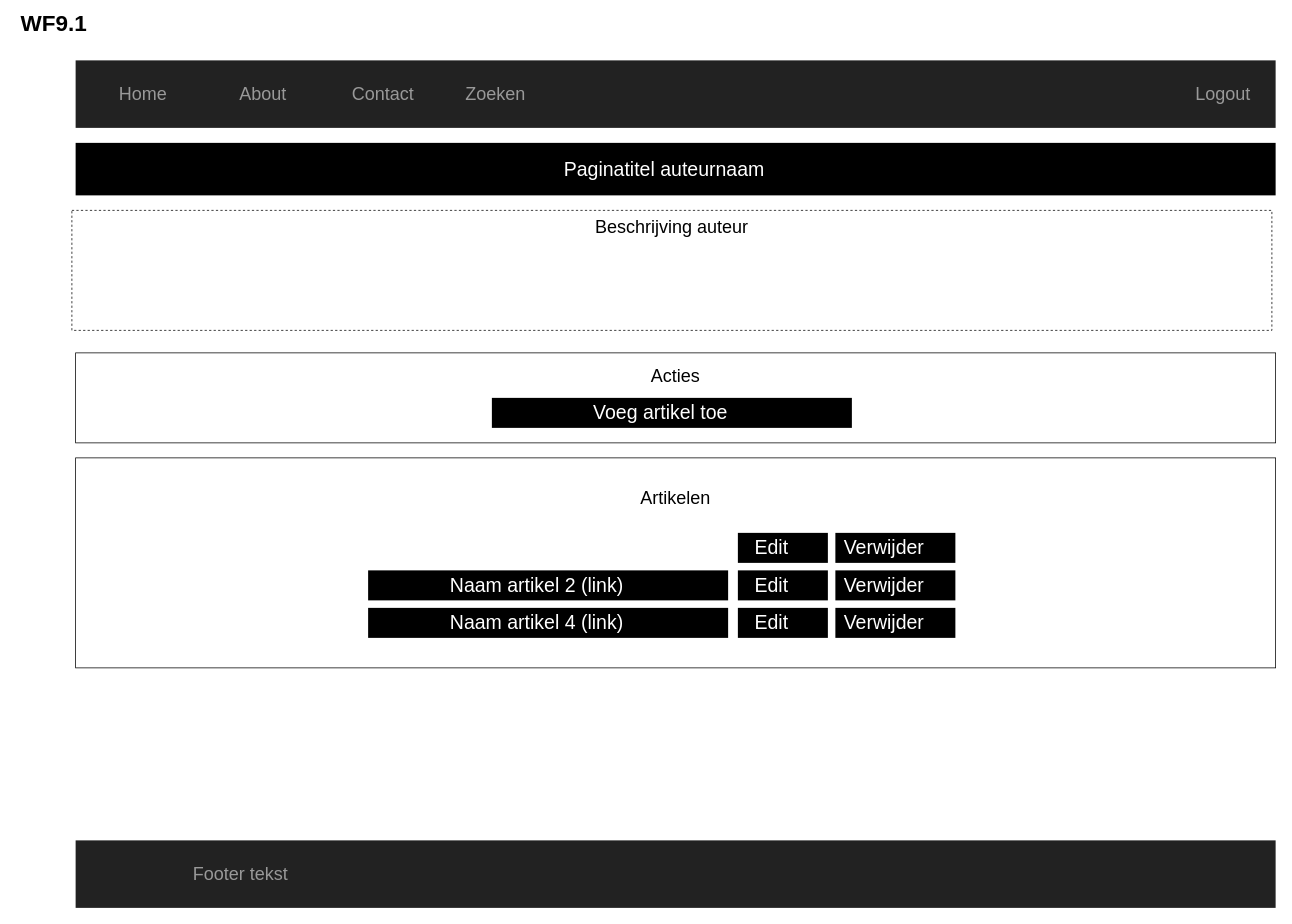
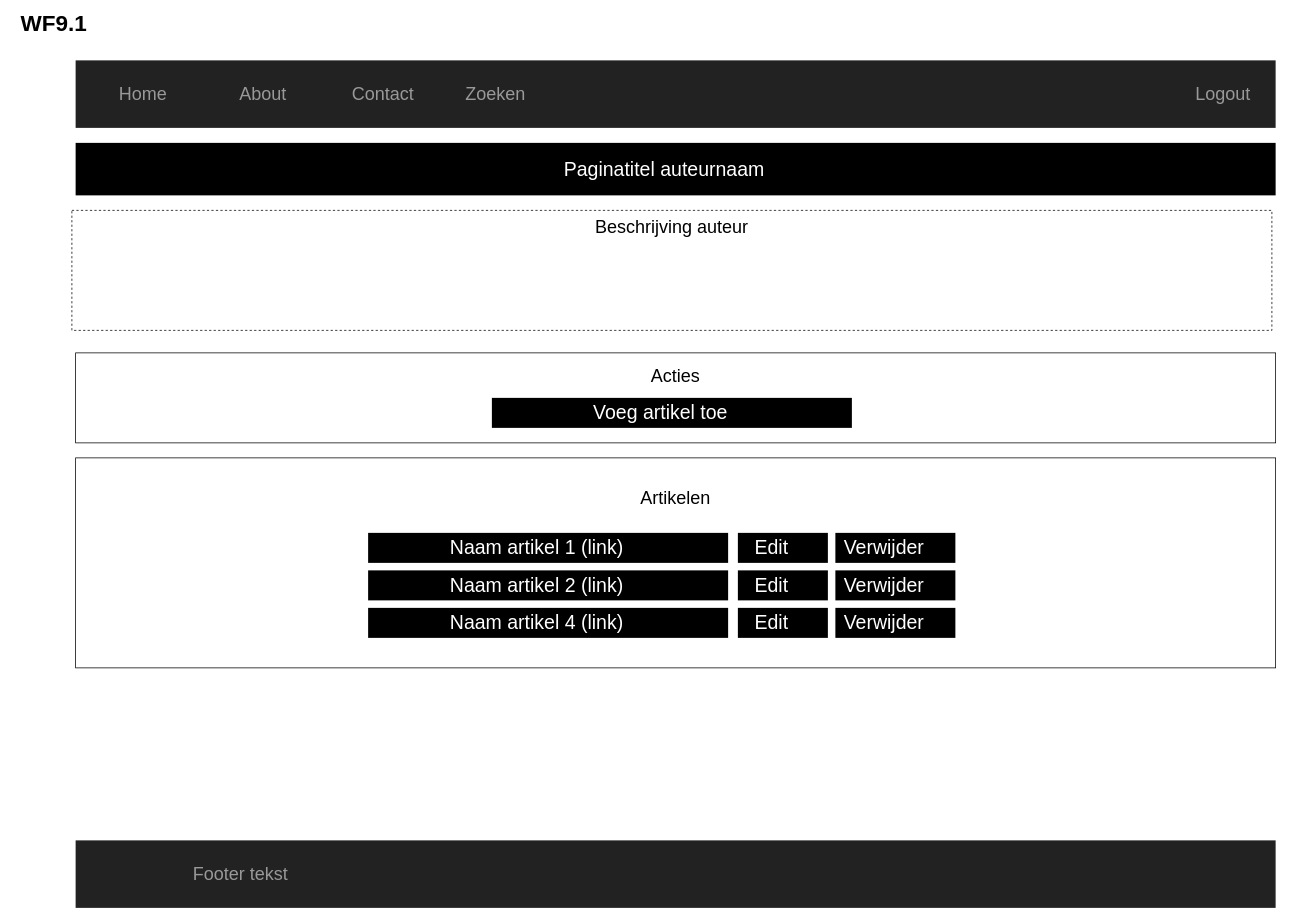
node "Naam artikel 1 (link)": added
